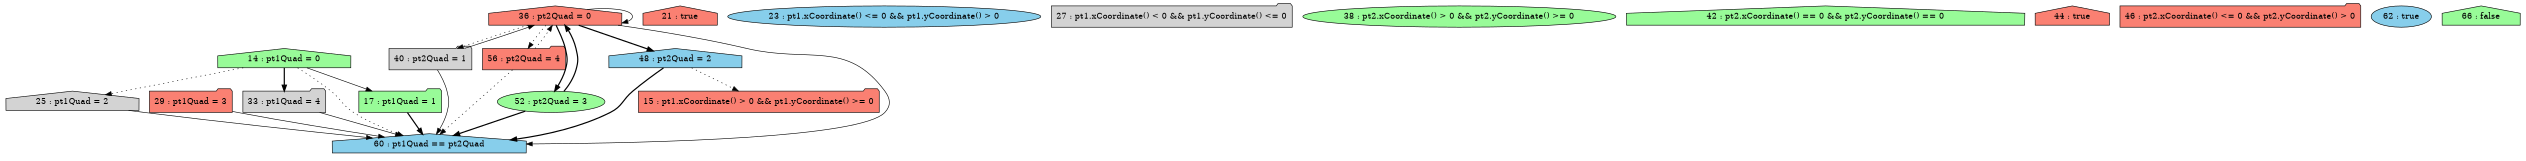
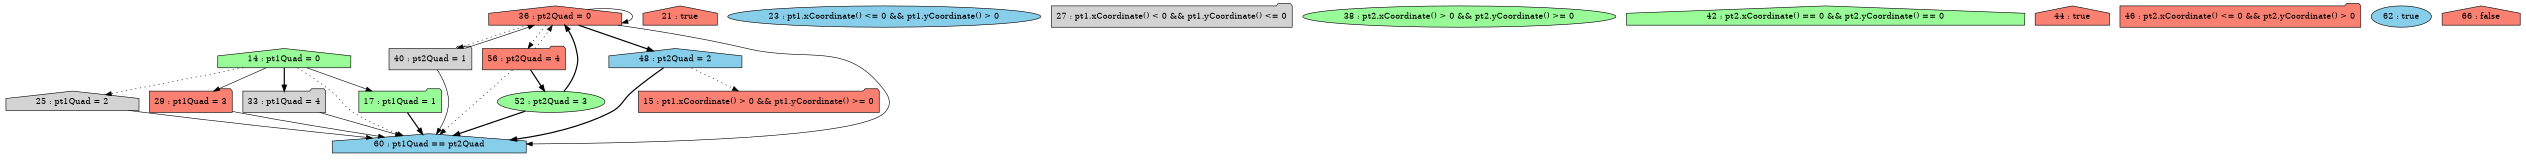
node "66 : false": fillcolor palegreen -> salmon
edge "36 : pt2Quad = 0" -> "52 : pt2Quad = 3": now "56 : pt2Quad = 4" -> "52 : pt2Quad = 3"
edge "14 : pt1Quad = 0" -> "29 : pt1Quad = 3": added
